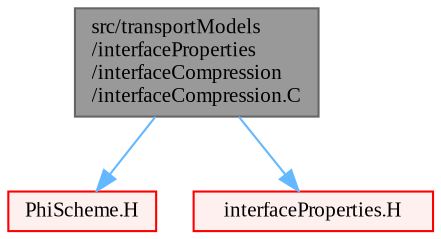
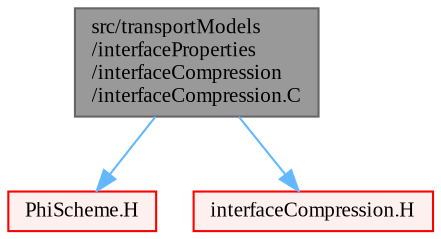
node "interfaceProperties.H": label "interfaceProperties.H" -> "interfaceCompression.H"
